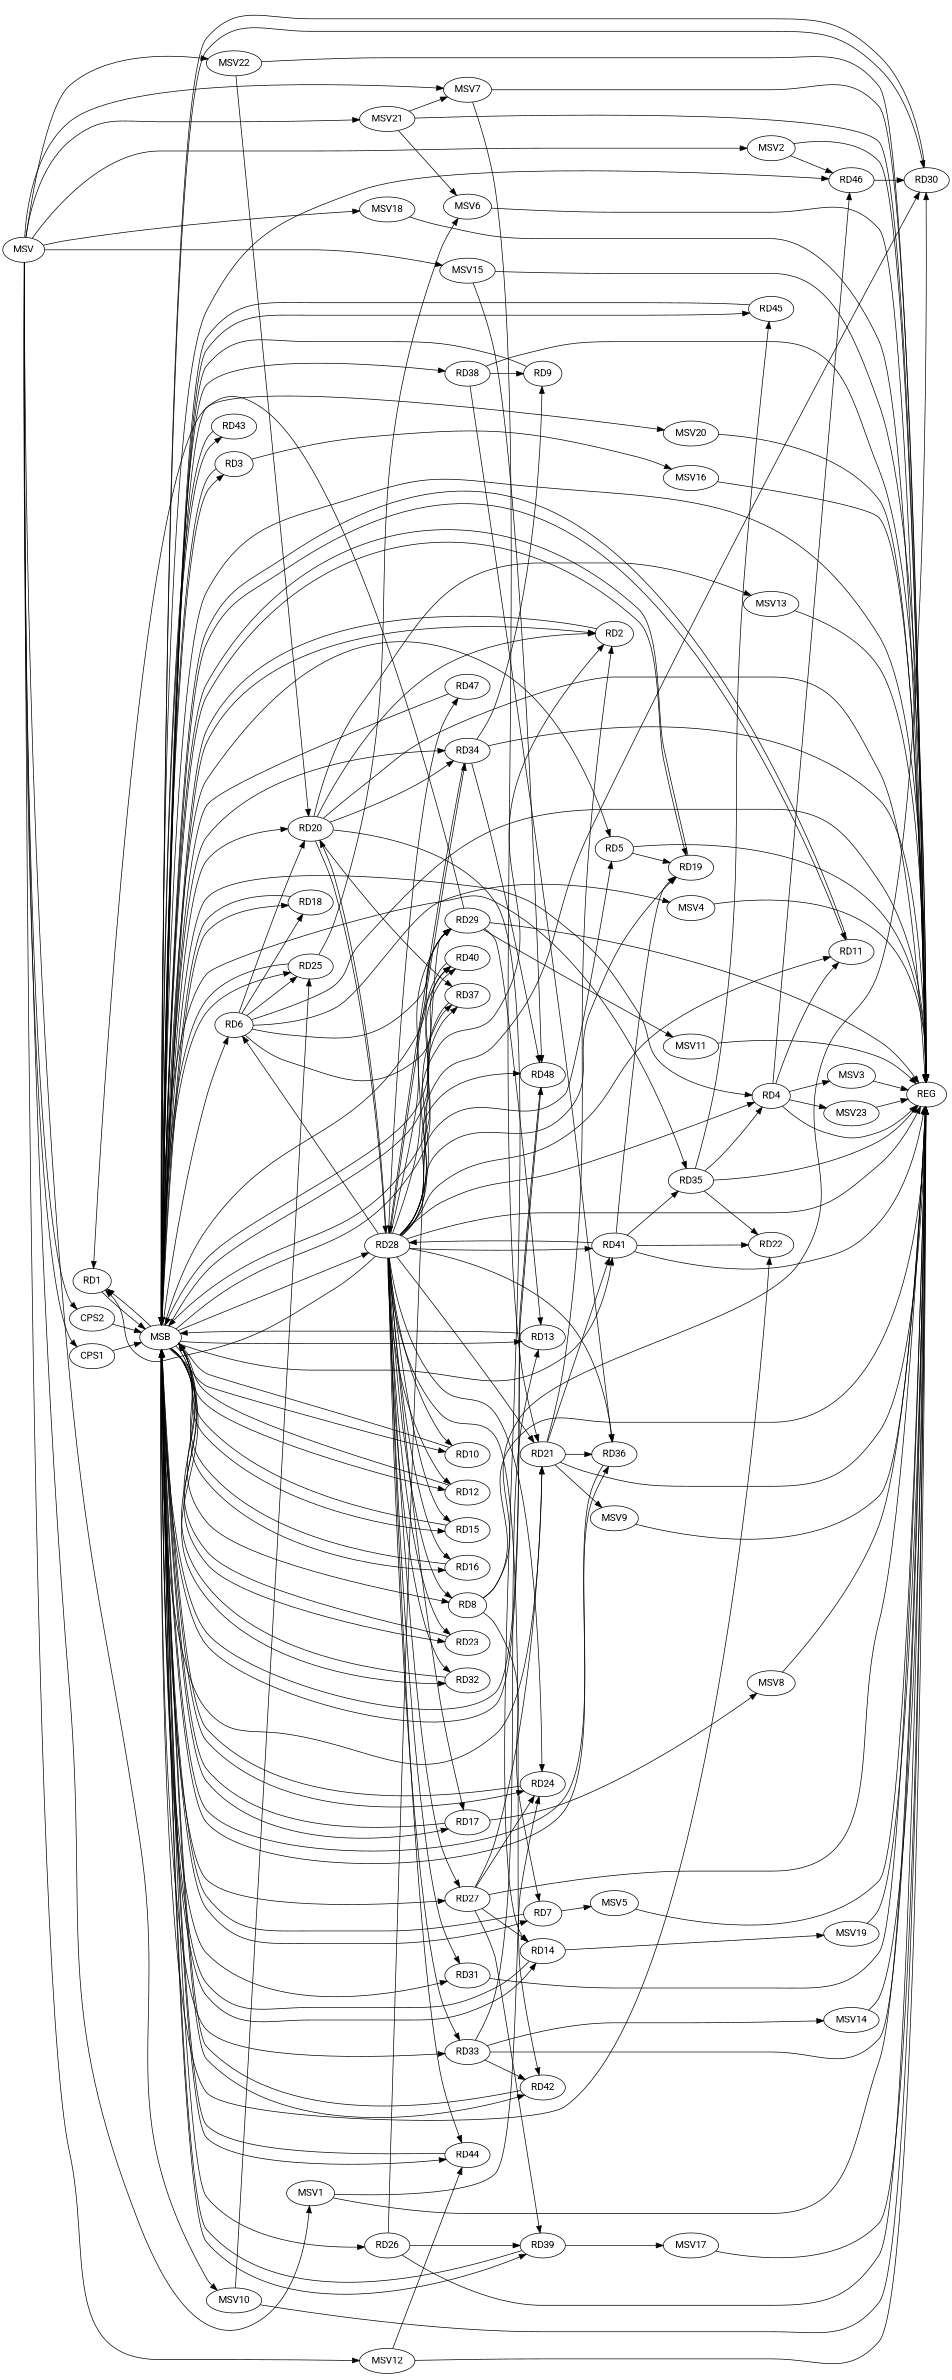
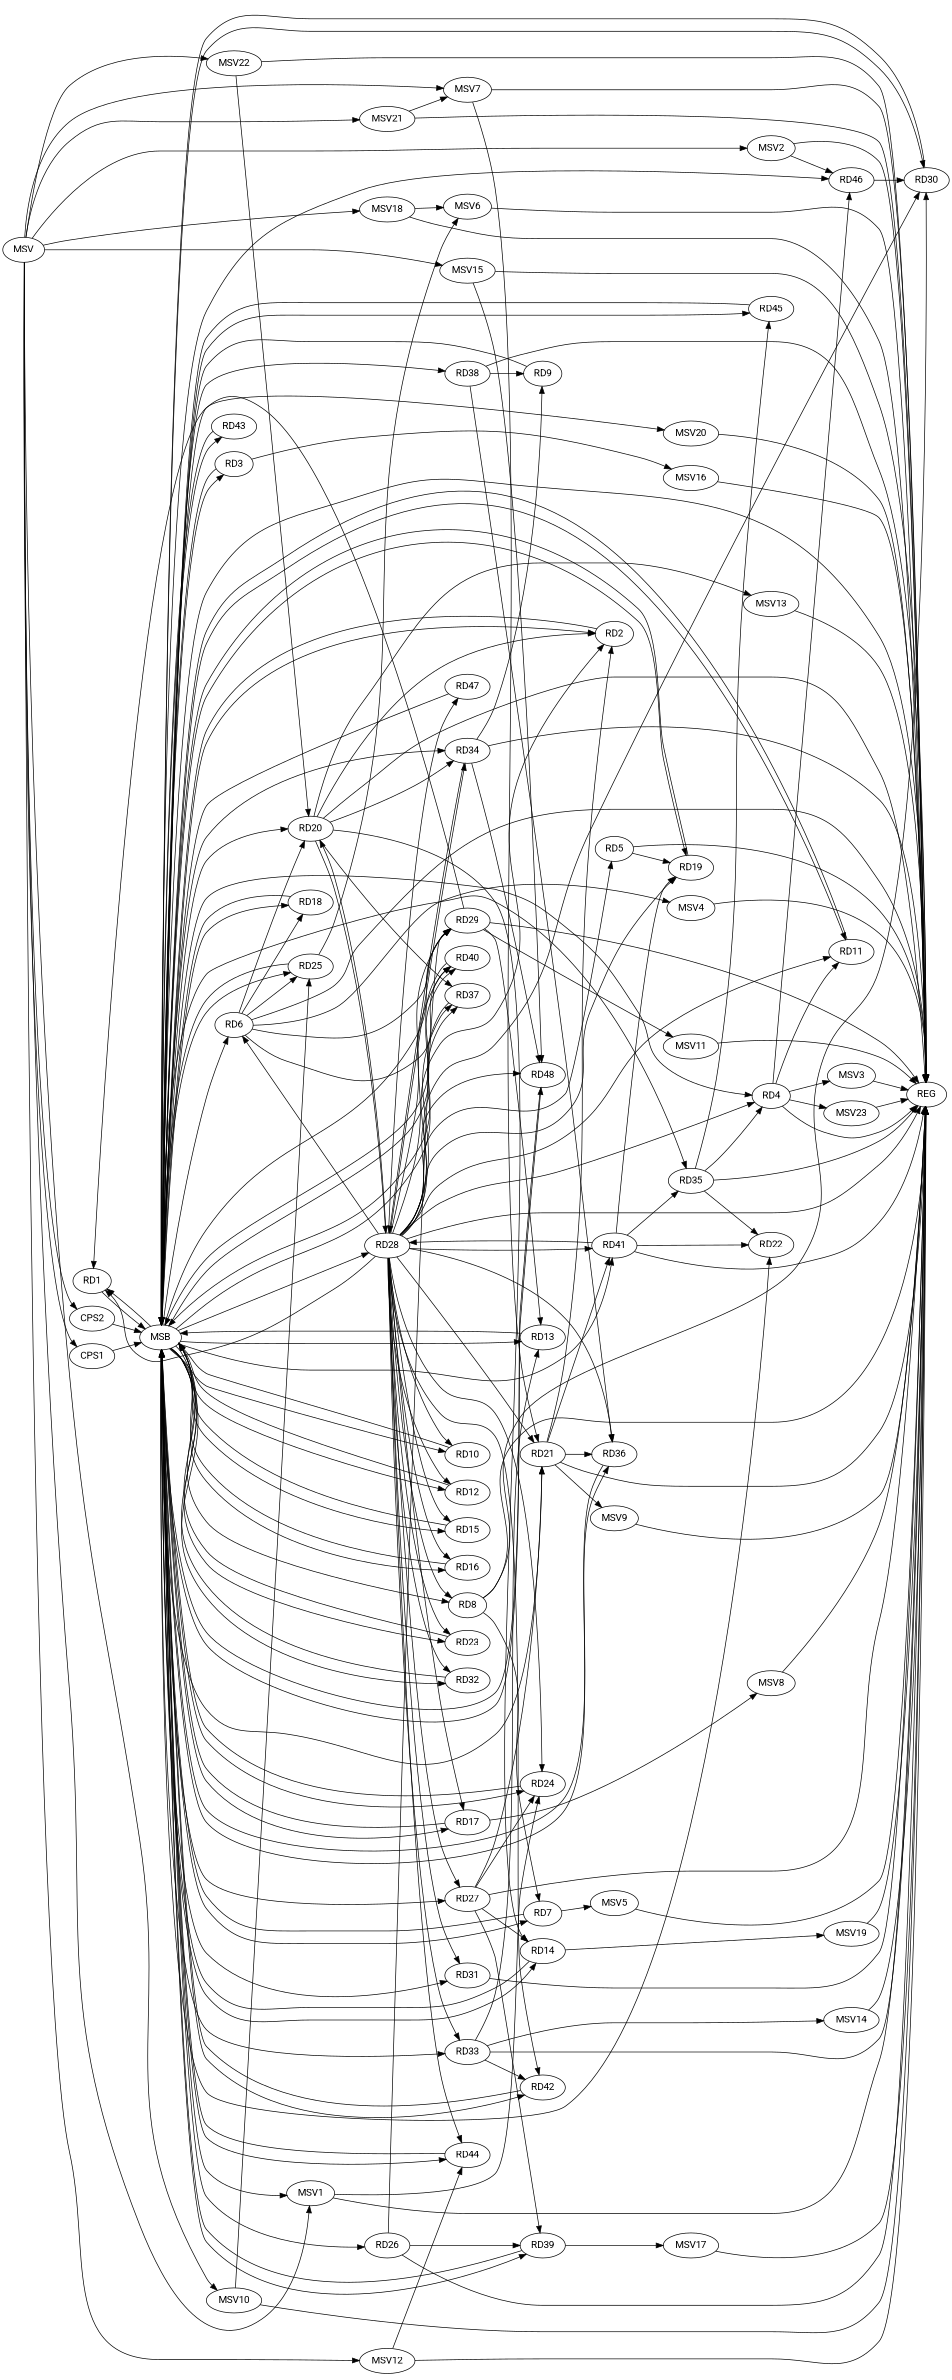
edge "MSV21" -> "MSV6": now "MSV18" -> "MSV6"
edge "MSB" -> "RD5": now "MSB" -> "MSV1"
